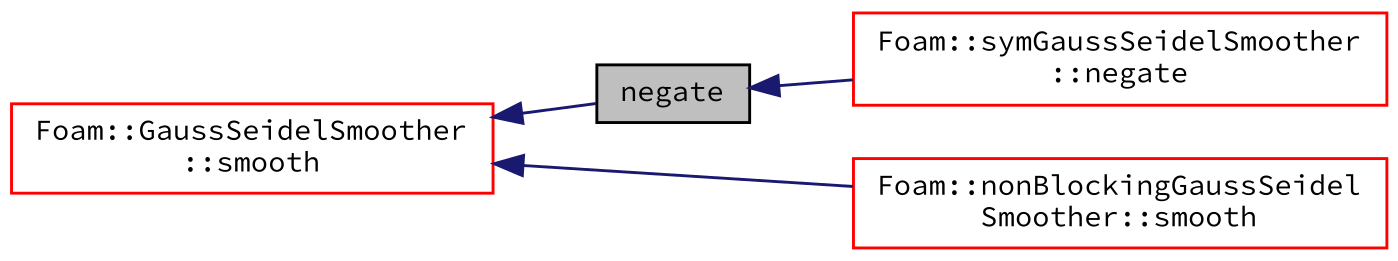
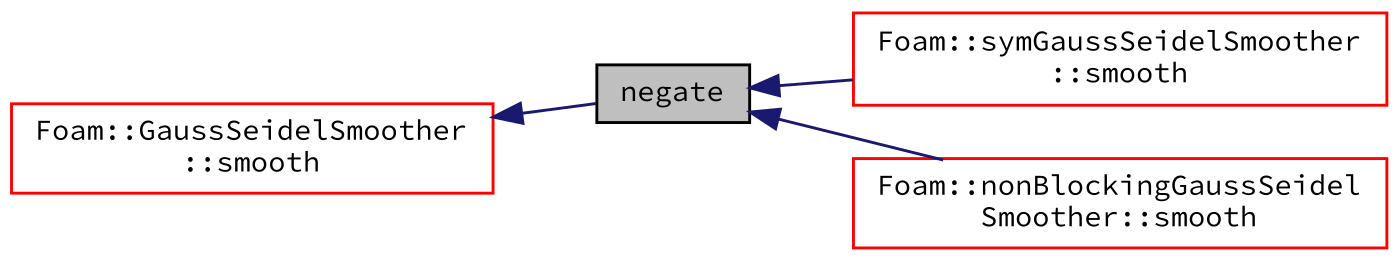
node "Foam::symGaussSeidelSmoother ::negate": label "Foam::symGaussSeidelSmoother ::negate" -> "Foam::symGaussSeidelSmoother ::smooth"
edge "Foam::nonBlockingGaussSeidel Smoother::smooth" -> "Foam::GaussSeidelSmoother ::smooth": now "Foam::nonBlockingGaussSeidel Smoother::smooth" -> "negate"
